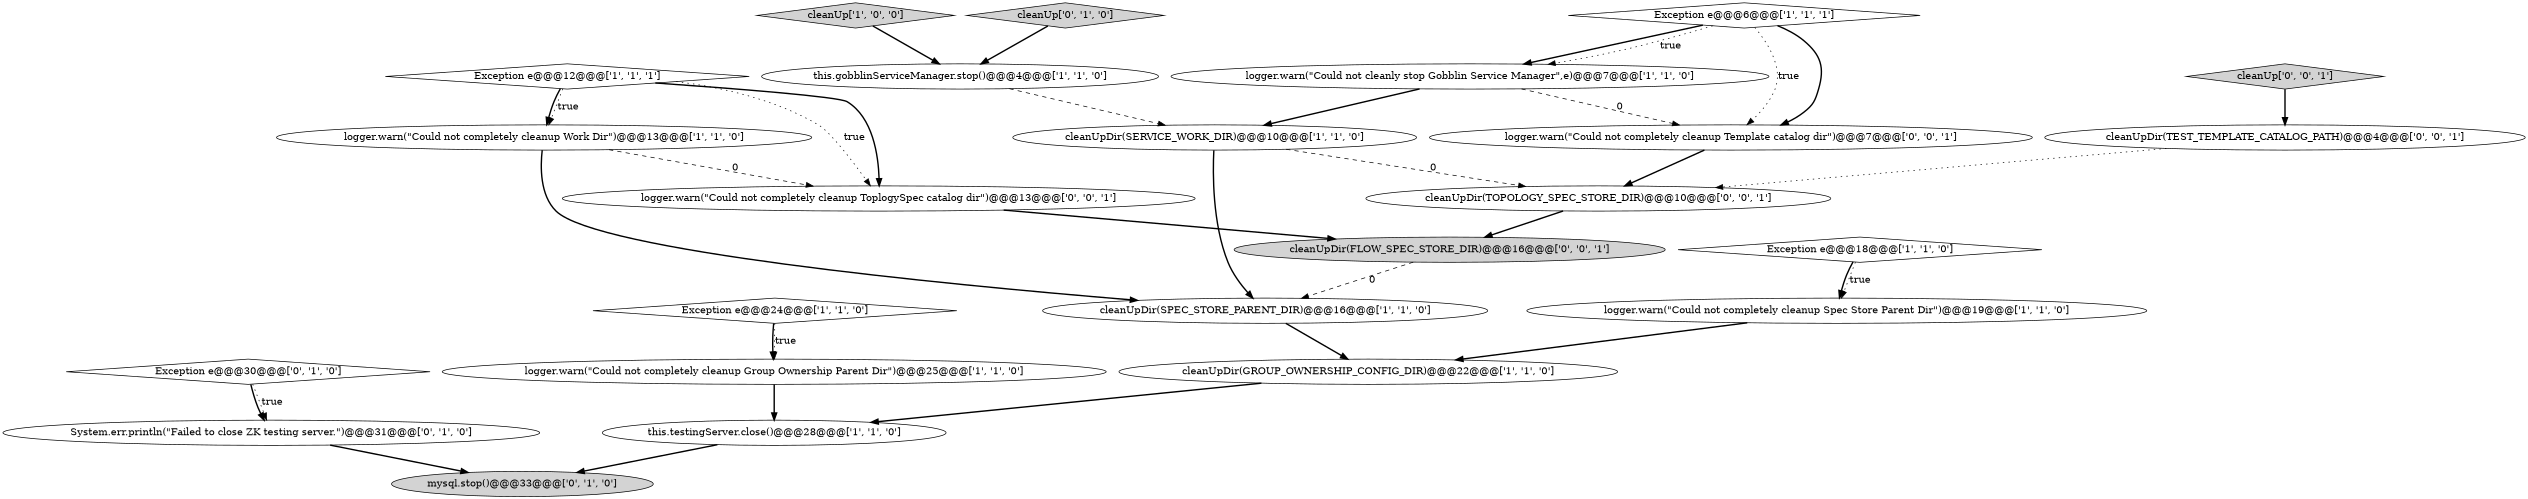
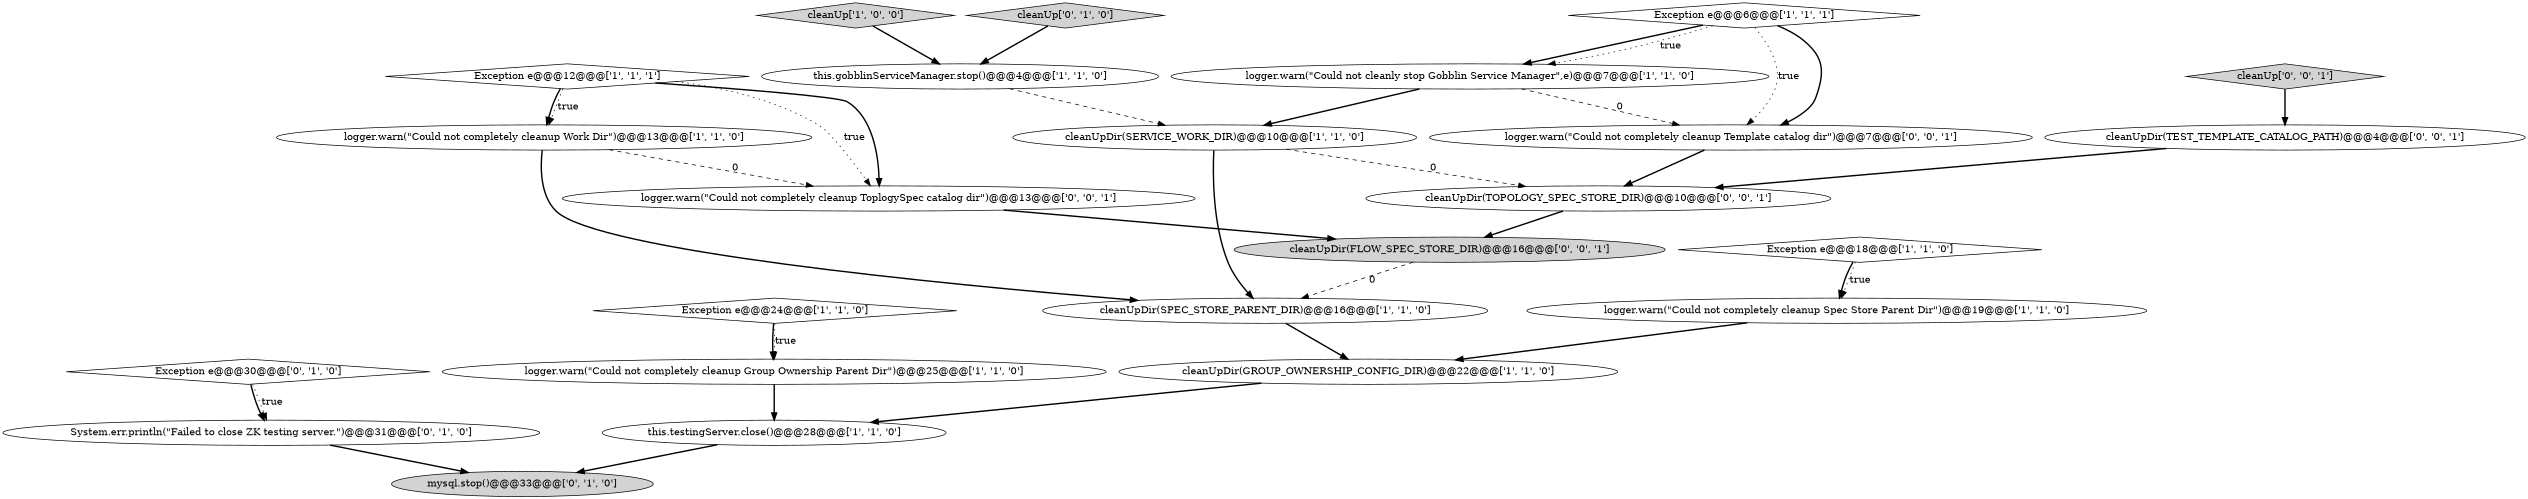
edge "cleanUpDir(TEST_TEMPLATE_CATALOG_PATH)@@@4@@@['0', '0', '1']" -> "cleanUpDir(TOPOLOGY_SPEC_STORE_DIR)@@@10@@@['0', '0', '1']": style dotted -> bold
